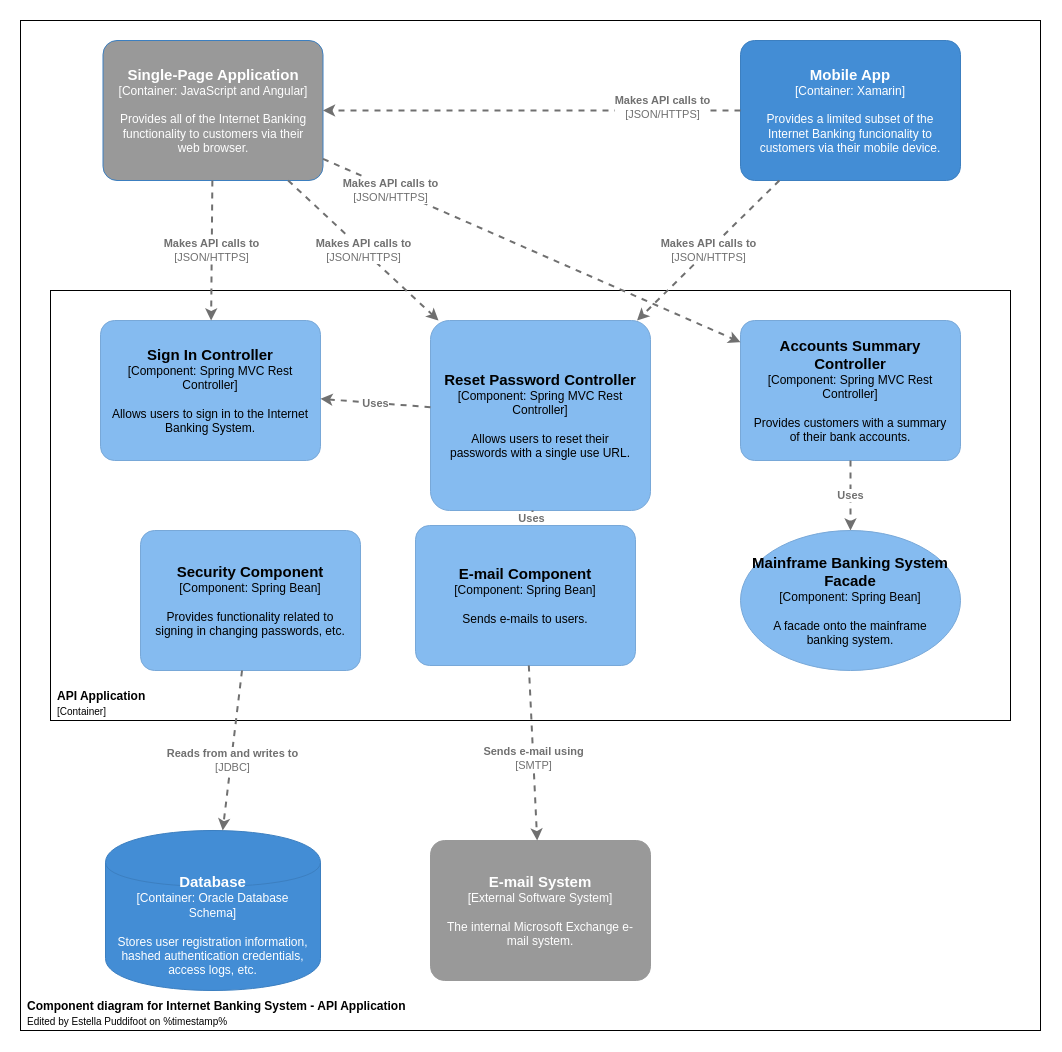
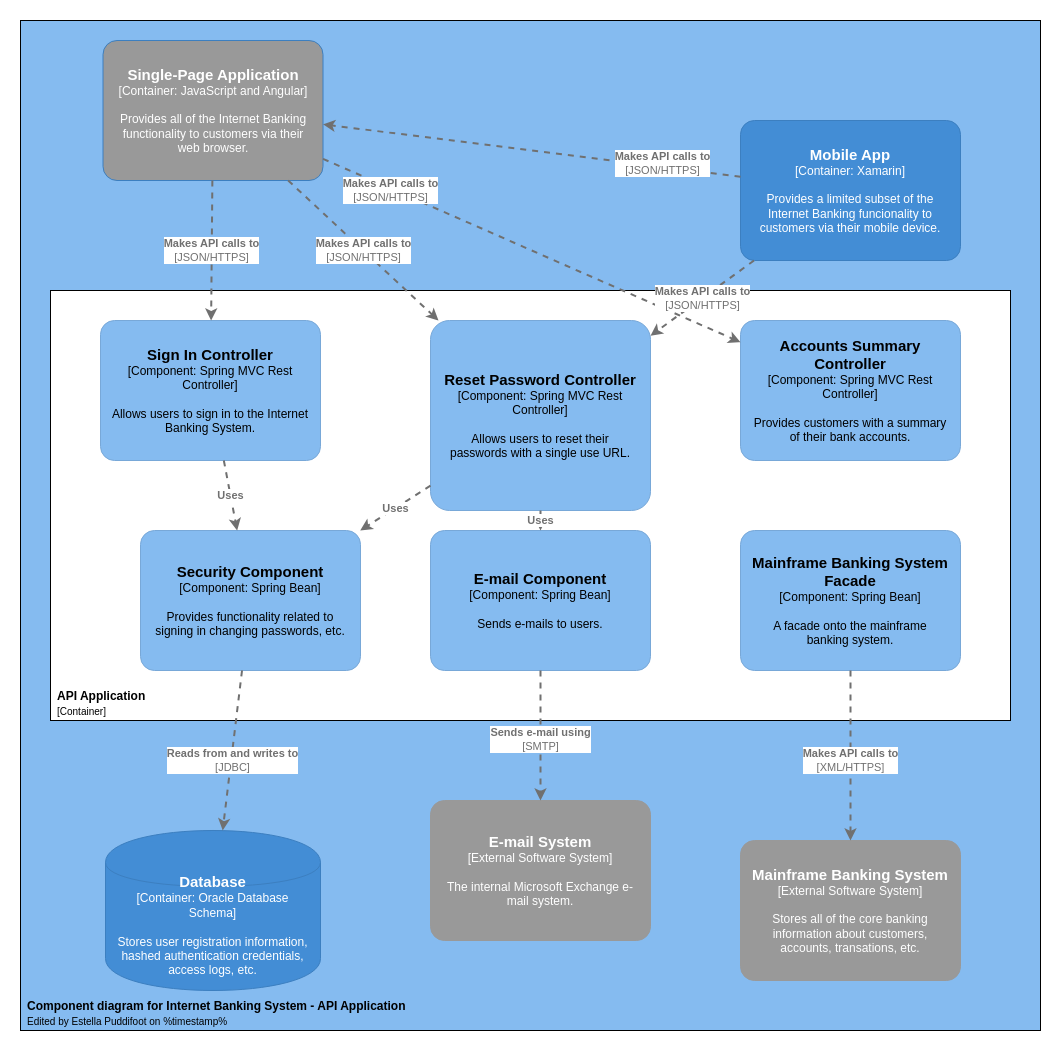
node "Mobile App [Container: Xamarin] Provides a limited subset of the Internet Banking funcionality to customers via their mobile device.": moved (851, 111) -> (851, 191)
edge "Reset Password Controller [Component: Spring MVC Rest Controller] Allows users to reset their passwords with a single use URL." -> "Sign In Controller [Component: Spring MVC Rest Controller] Allows users to sign in to the Internet Banking System.": now "Reset Password Controller [Component: Spring MVC Rest Controller] Allows users to reset their passwords with a single use URL." -> "Security Component [Component: Spring Bean] Provides functionality related to signing in changing passwords, etc."
edge "Sign In Controller [Component: Spring MVC Rest Controller] Allows users to sign in to the Internet Banking System." -> "Security Component [Component: Spring Bean] Provides functionality related to signing in changing passwords, etc.": added, label "Uses"
edge "Accounts Summary Controller [Component: Spring MVC Rest Controller] Provides customers with a summary of their bank accounts." -> "Mainframe Banking System Facade [Component: Spring Bean] A facade onto the mainframe banking system.": removed, label "Uses"
node "E-mail Component [Component: Spring Bean] Sends e-mails to users.": moved (526, 596) -> (541, 601)
node "Mainframe Banking System Facade [Component: Spring Bean] A facade onto the mainframe banking system.": shape ellipse -> rounded rectangle
edge "Mainframe Banking System Facade [Component: Spring Bean] A facade onto the mainframe banking system." -> "Mainframe Banking System [External Software System] Stores all of the core banking information about customers, accounts, transations, etc.": added, label "Makes API calls to [XML/HTTPS]"
node "E-mail System [External Software System] The internal Microsoft Exchange e-mail system.": moved (541, 911) -> (541, 871)
node "Mainframe Banking System [External Software System] Stores all of the core banking information about customers, accounts, transations, etc.": added
node "Component diagram for Internet Banking System - API Application Edited by Estella Puddifoot on %timestamp%": fillcolor #ffffff -> #85bbf0
